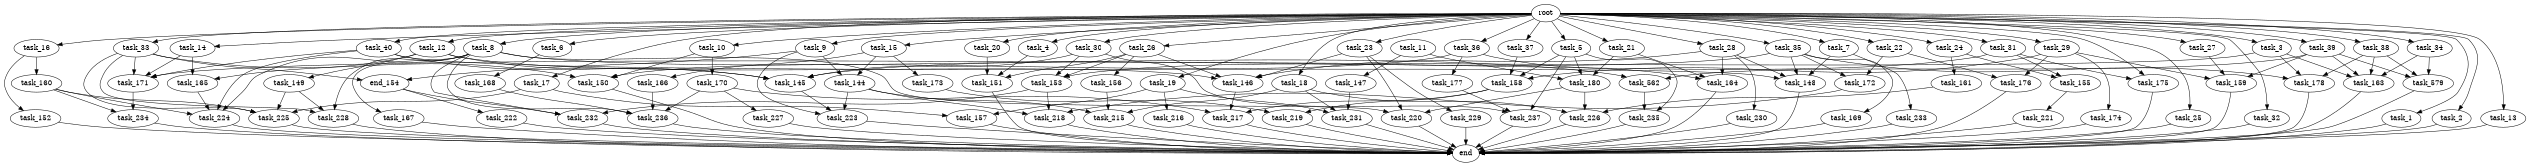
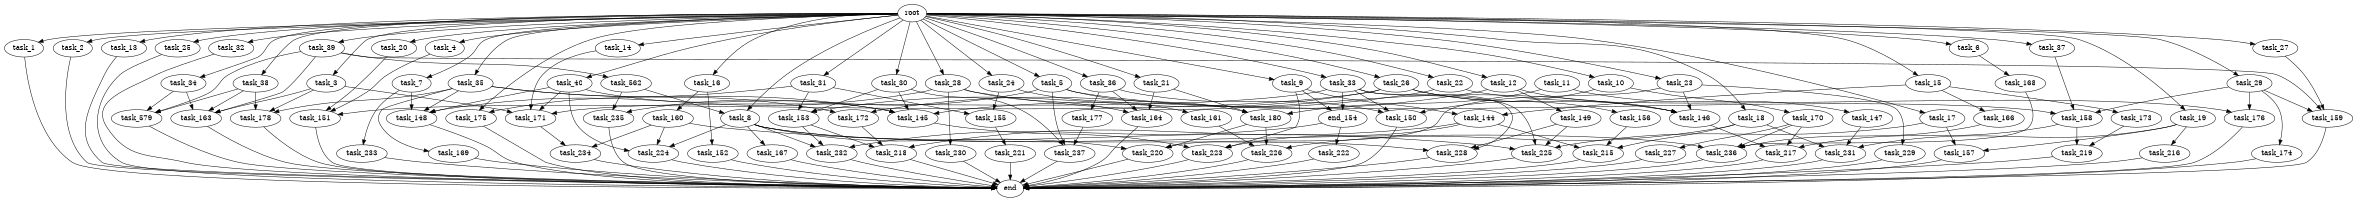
edge "task_8" -> "task_562": reversed
node "task_165": removed
